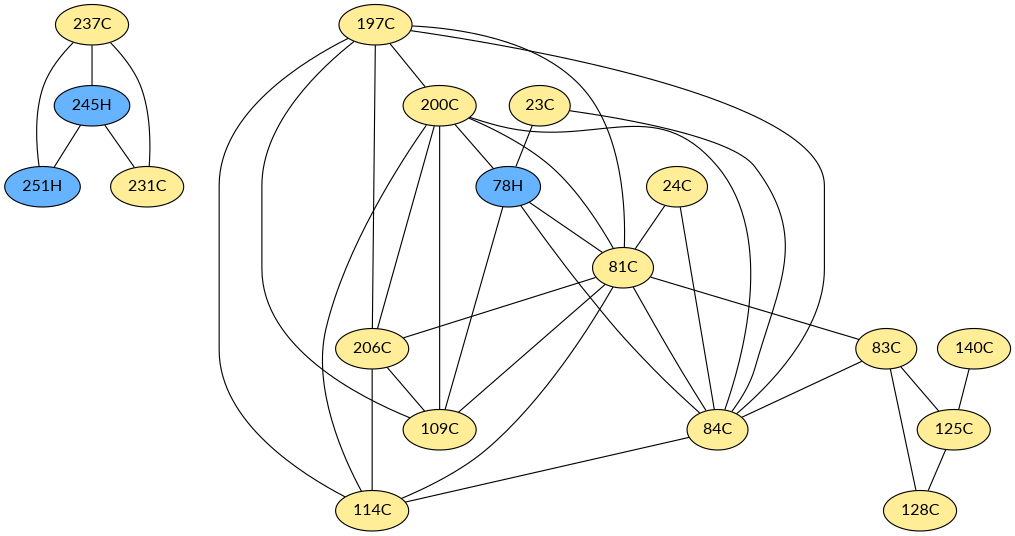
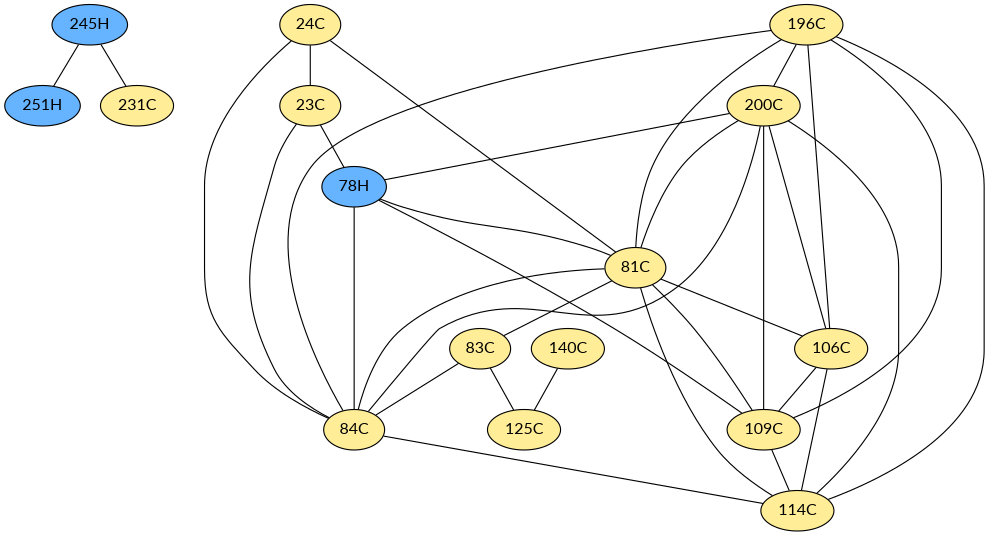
node "237C": removed
node "197C": label "197C" -> "196C"
edge "24C" -- "23C": added
node "206C": label "206C" -> "106C"
edge "109C" -- "114C": added
node "128C": removed
